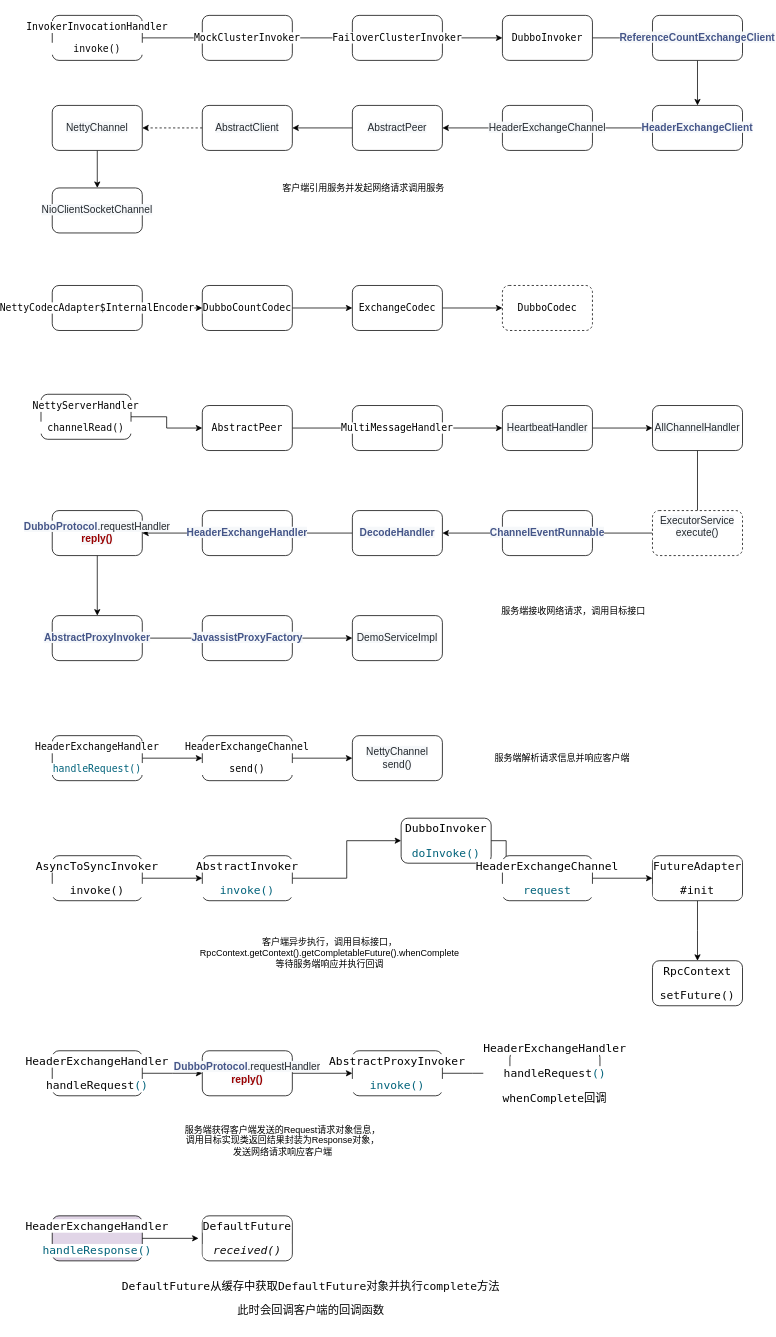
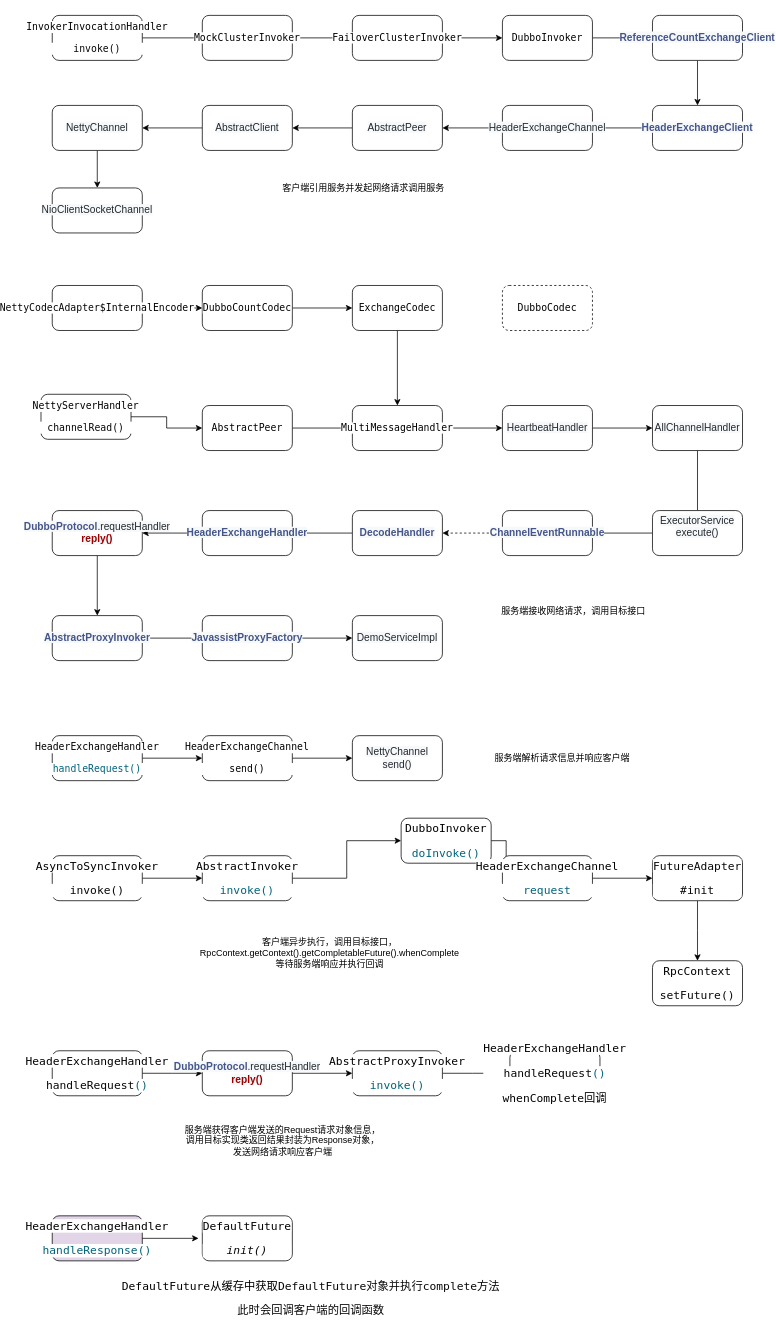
edge "AbstractClient" -> "NettyChannel": style dashed -> solid
edge "ExchangeCodec" -> "DubboCodec": now "ExchangeCodec" -> "MultiMessageHandler"
edge "ChannelEventRunnable" -> "DecodeHandler": style solid -> dashed
node "ExecutorService execute()": style dashed -> solid
node "DefaultFuturereceived()": label "DefaultFuturereceived()" -> "DefaultFutureinit()"
